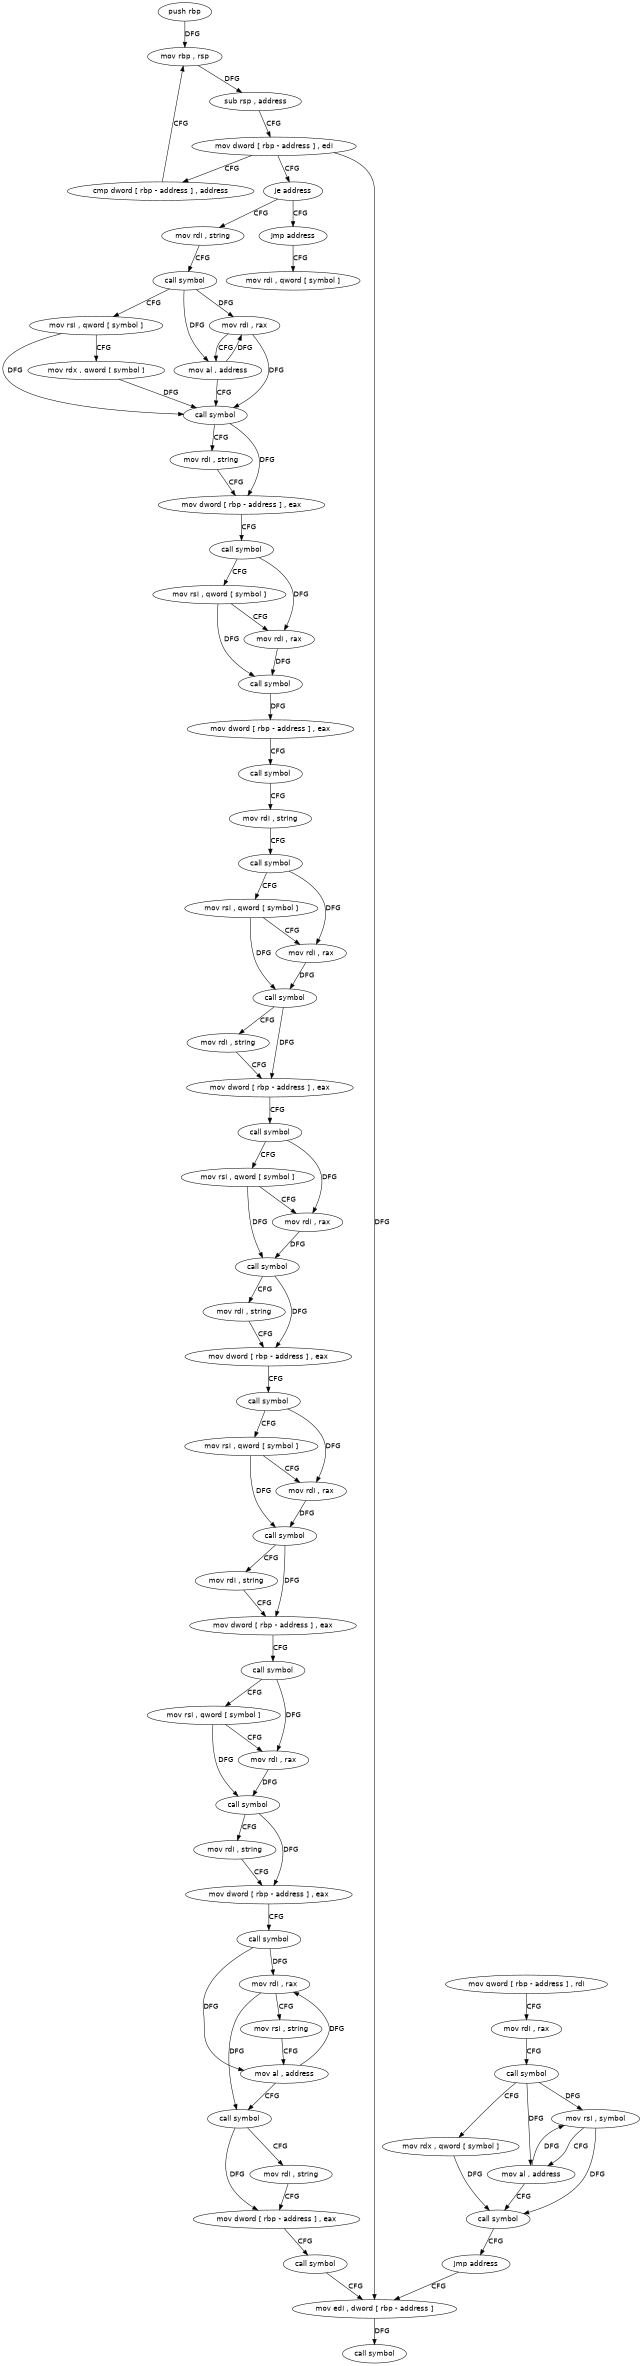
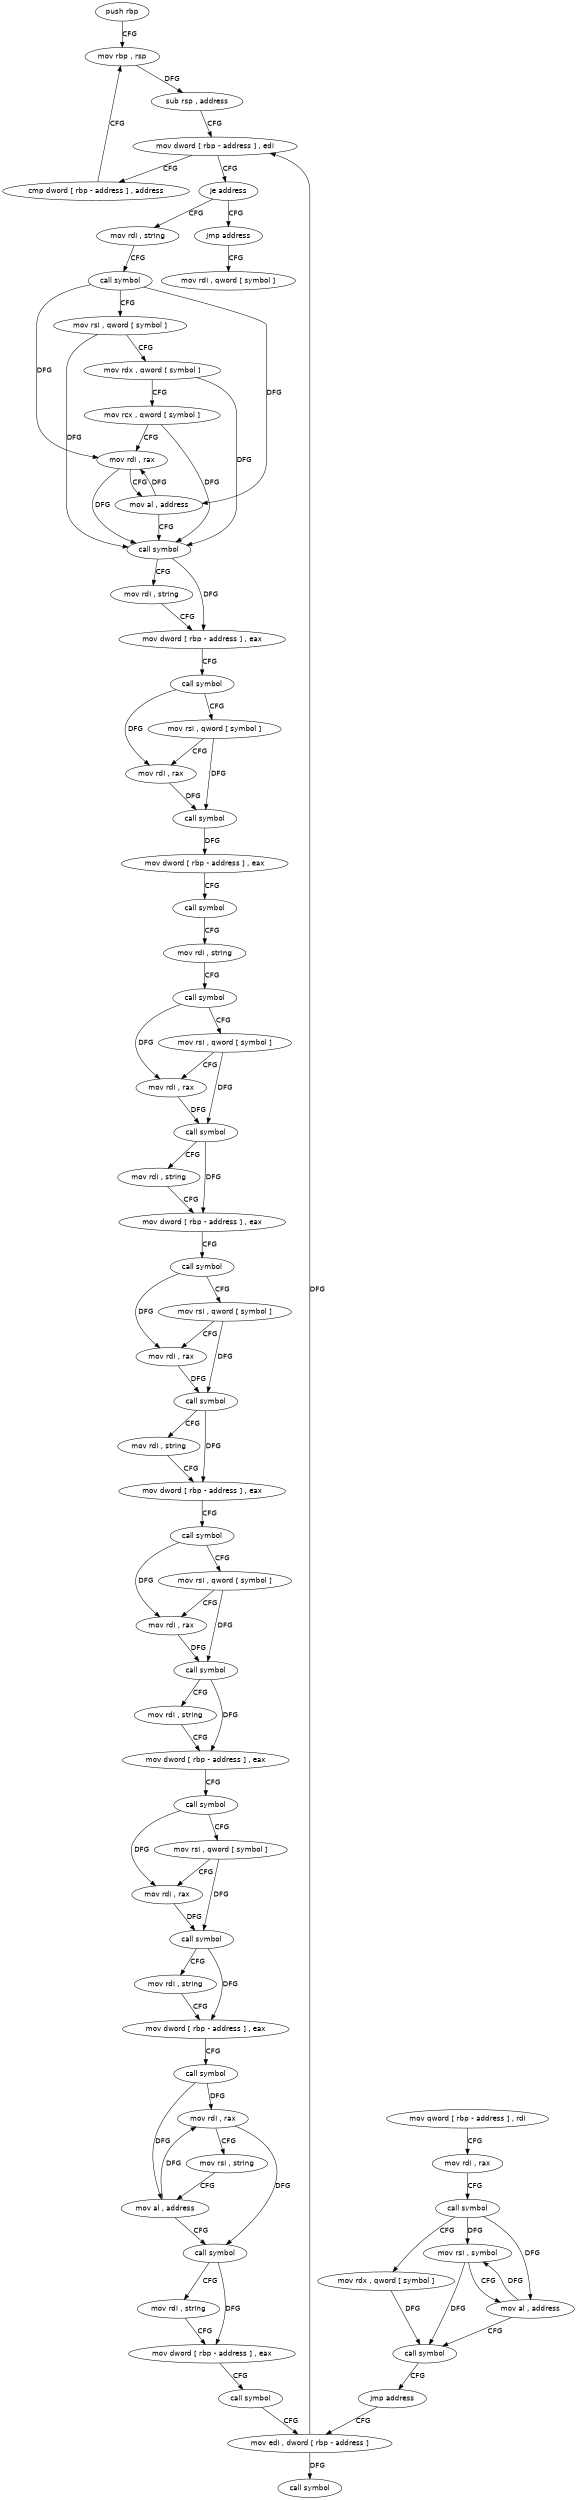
edge "push rbp" -> "mov rbp , rsp": label "DFG" -> "CFG"
node "mov rcx , qword [ symbol ]": added
edge "mov dword [ rbp - address ] , edi" -> "mov edi , dword [ rbp - address ]": reversed
